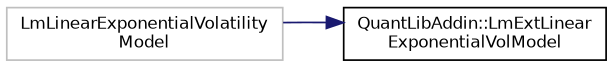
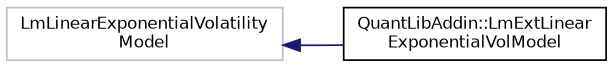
edge "LmLinearExponentialVolatility Model" -> "QuantLibAddin::LmExtLinear ExponentialVolModel": reversed
